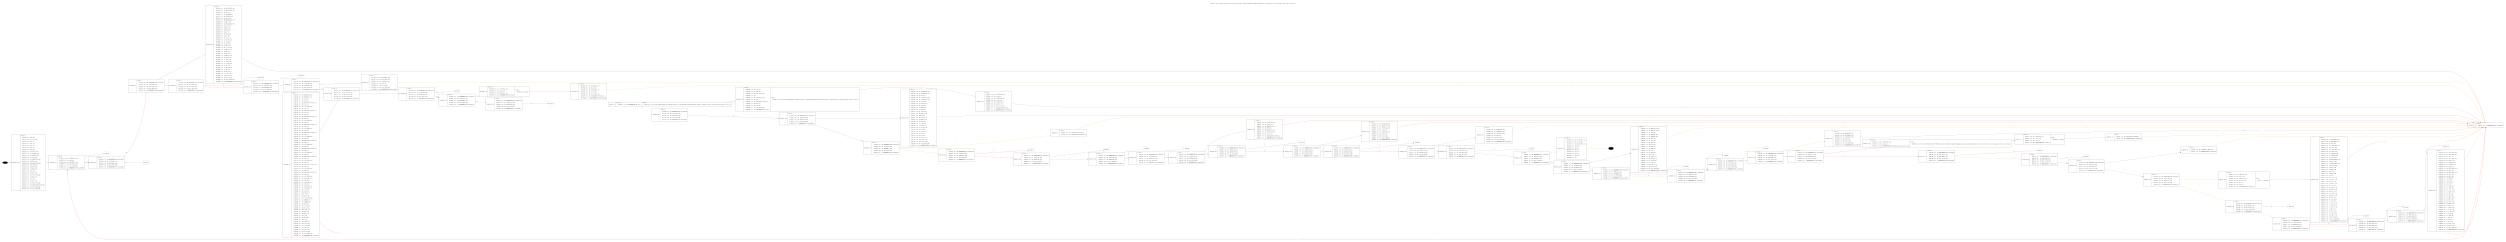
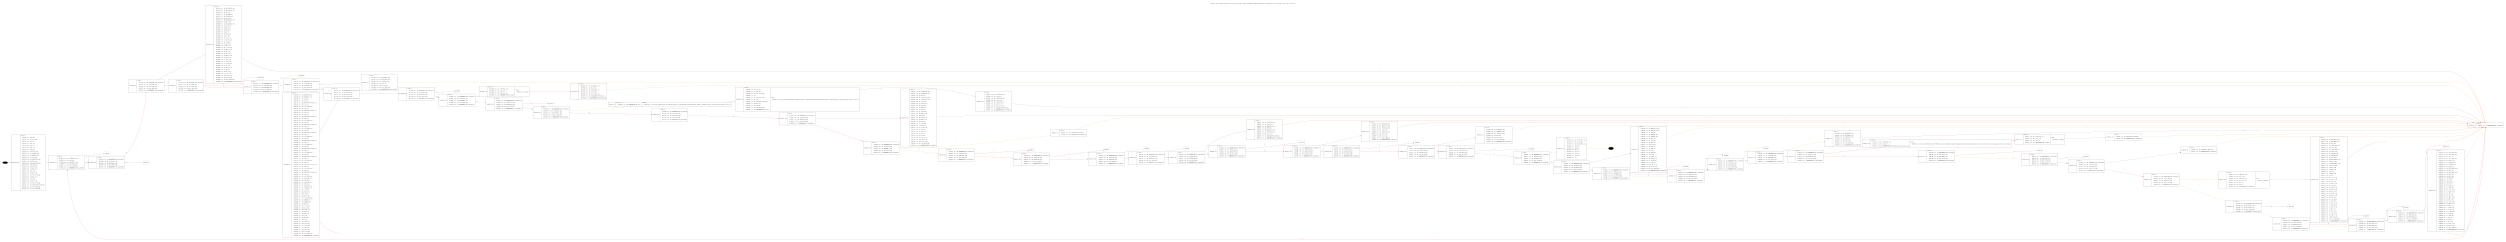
node "0x4013e4 [28]": added
